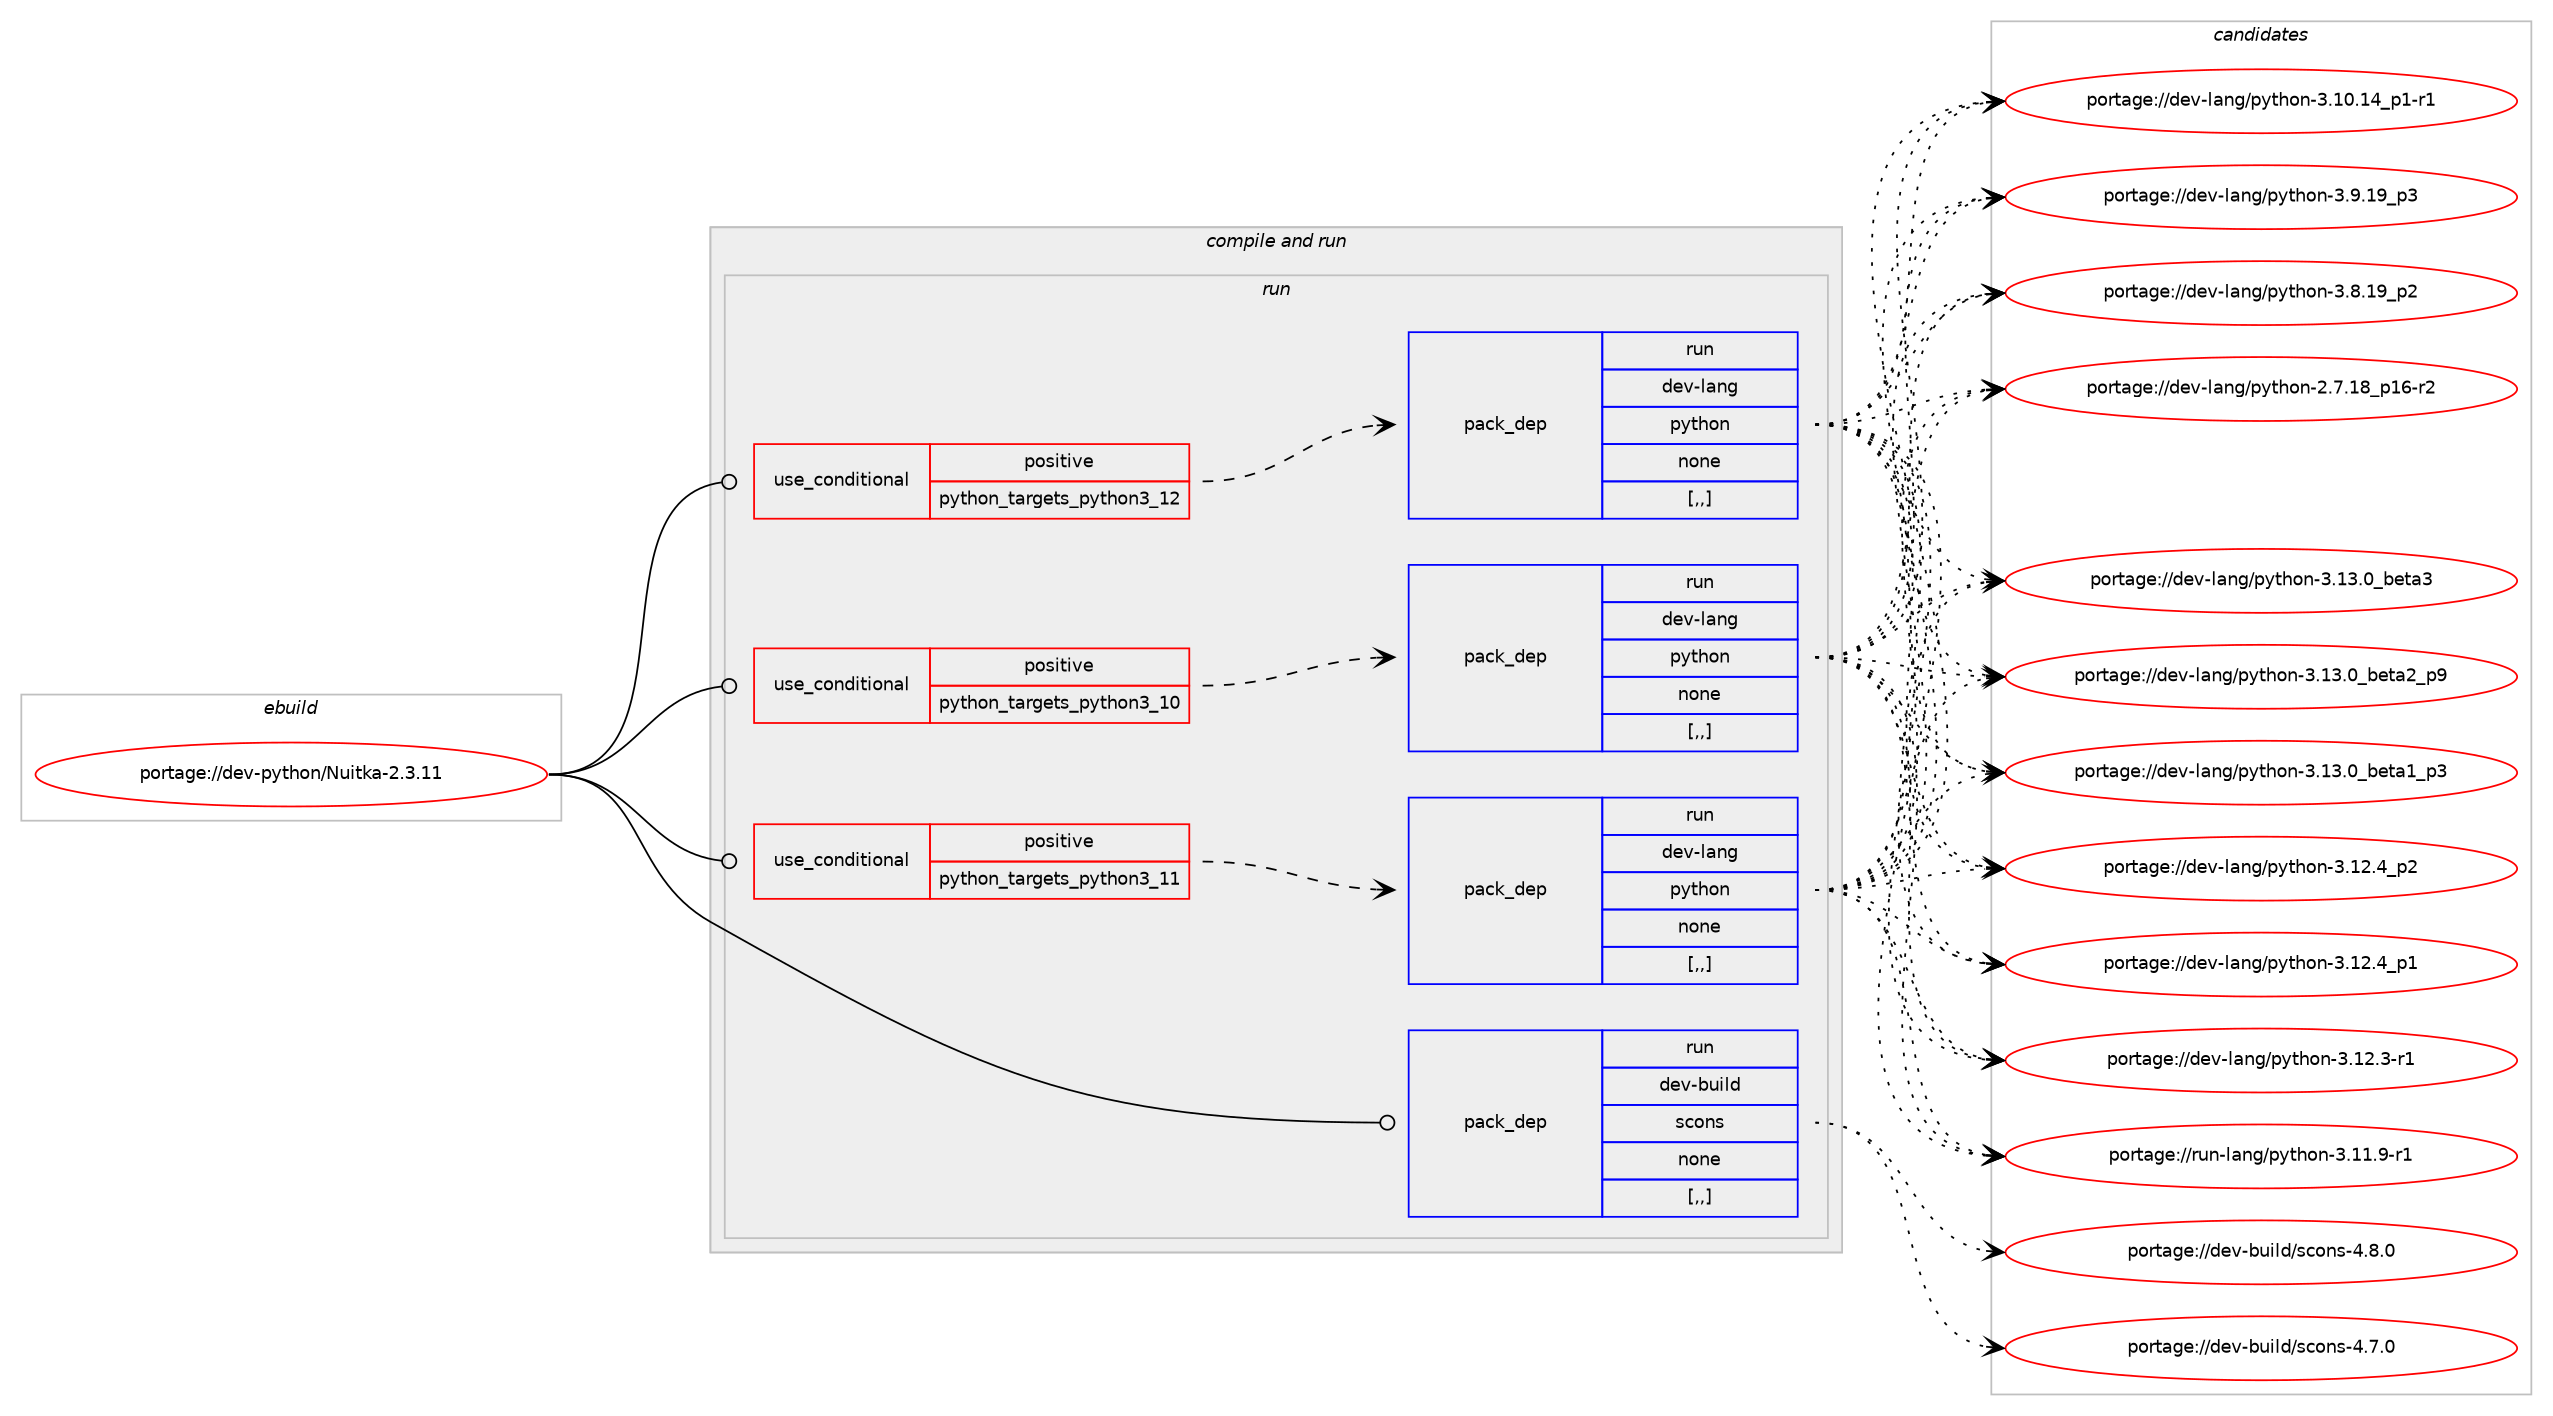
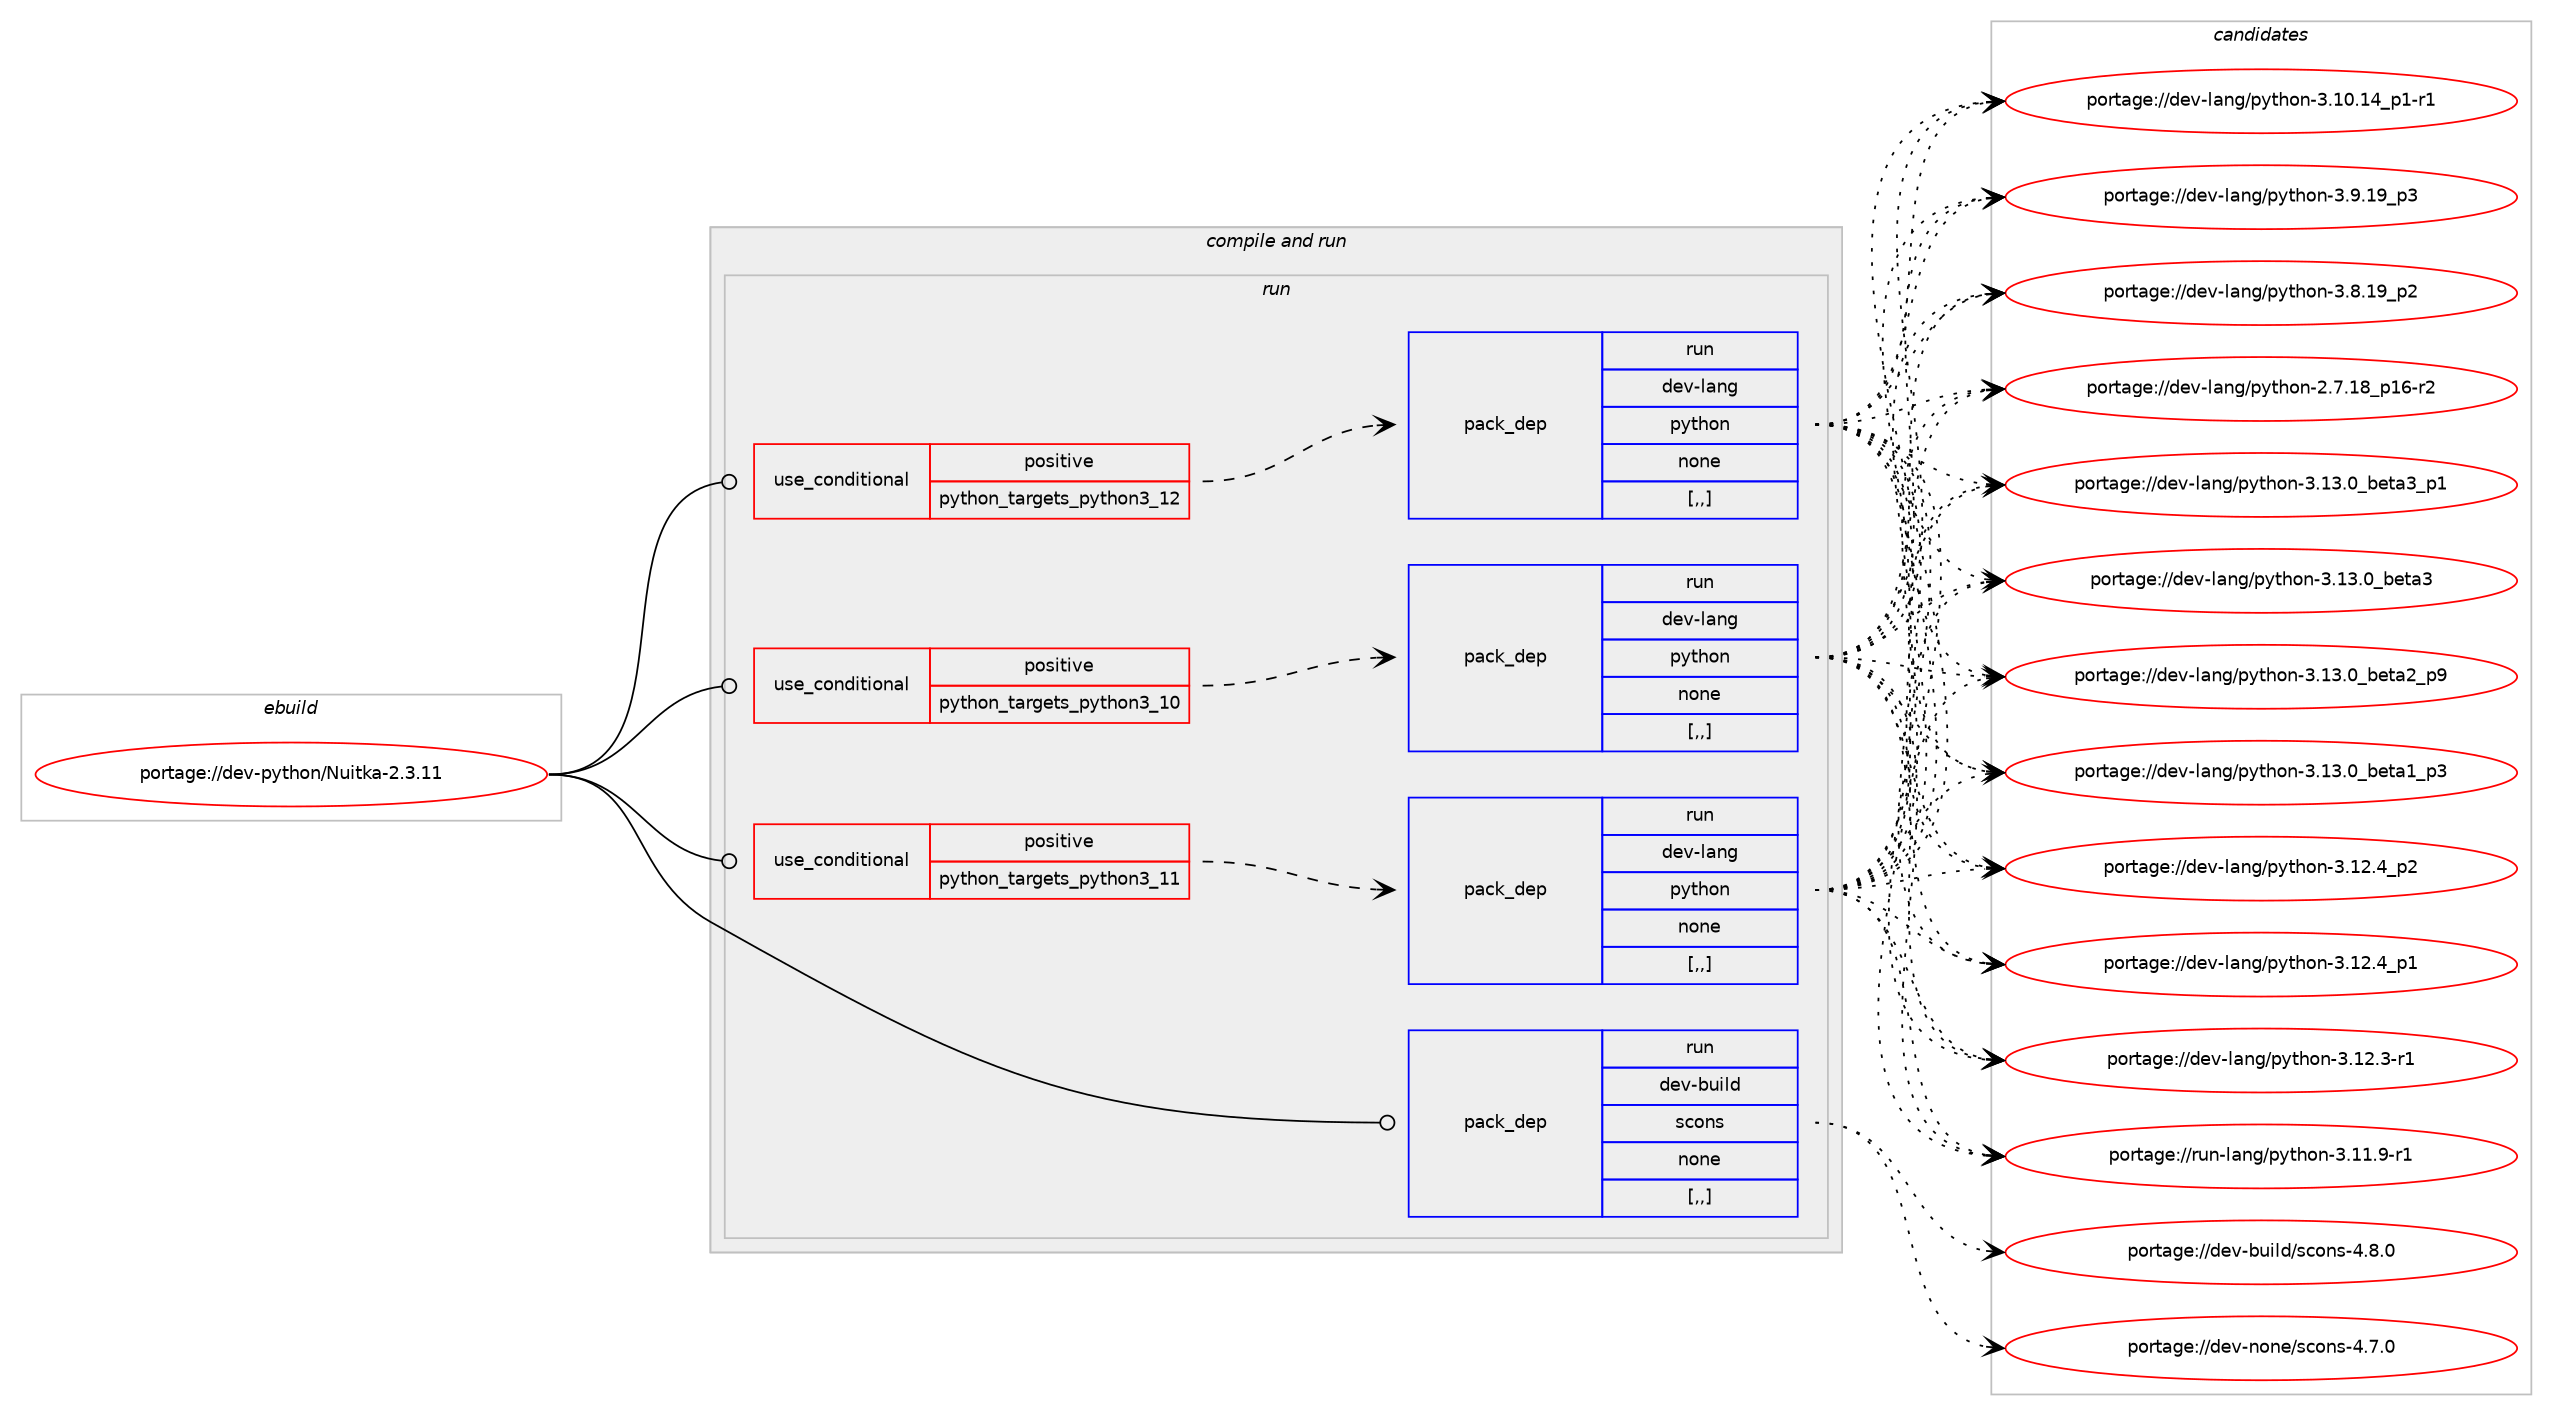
node "portage://dev-lang/python-3.13.0_beta3_p1": added
node "portage://dev-build/scons-4.7.0": label "portage://dev-build/scons-4.7.0" -> "portage://dev-none/scons-4.7.0"
